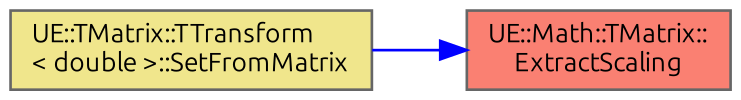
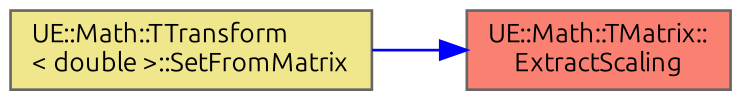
node "UE::TMatrix::TTransform < double >::SetFromMatrix": label "UE::TMatrix::TTransform < double >::SetFromMatrix" -> "UE::Math::TTransform < double >::SetFromMatrix"
